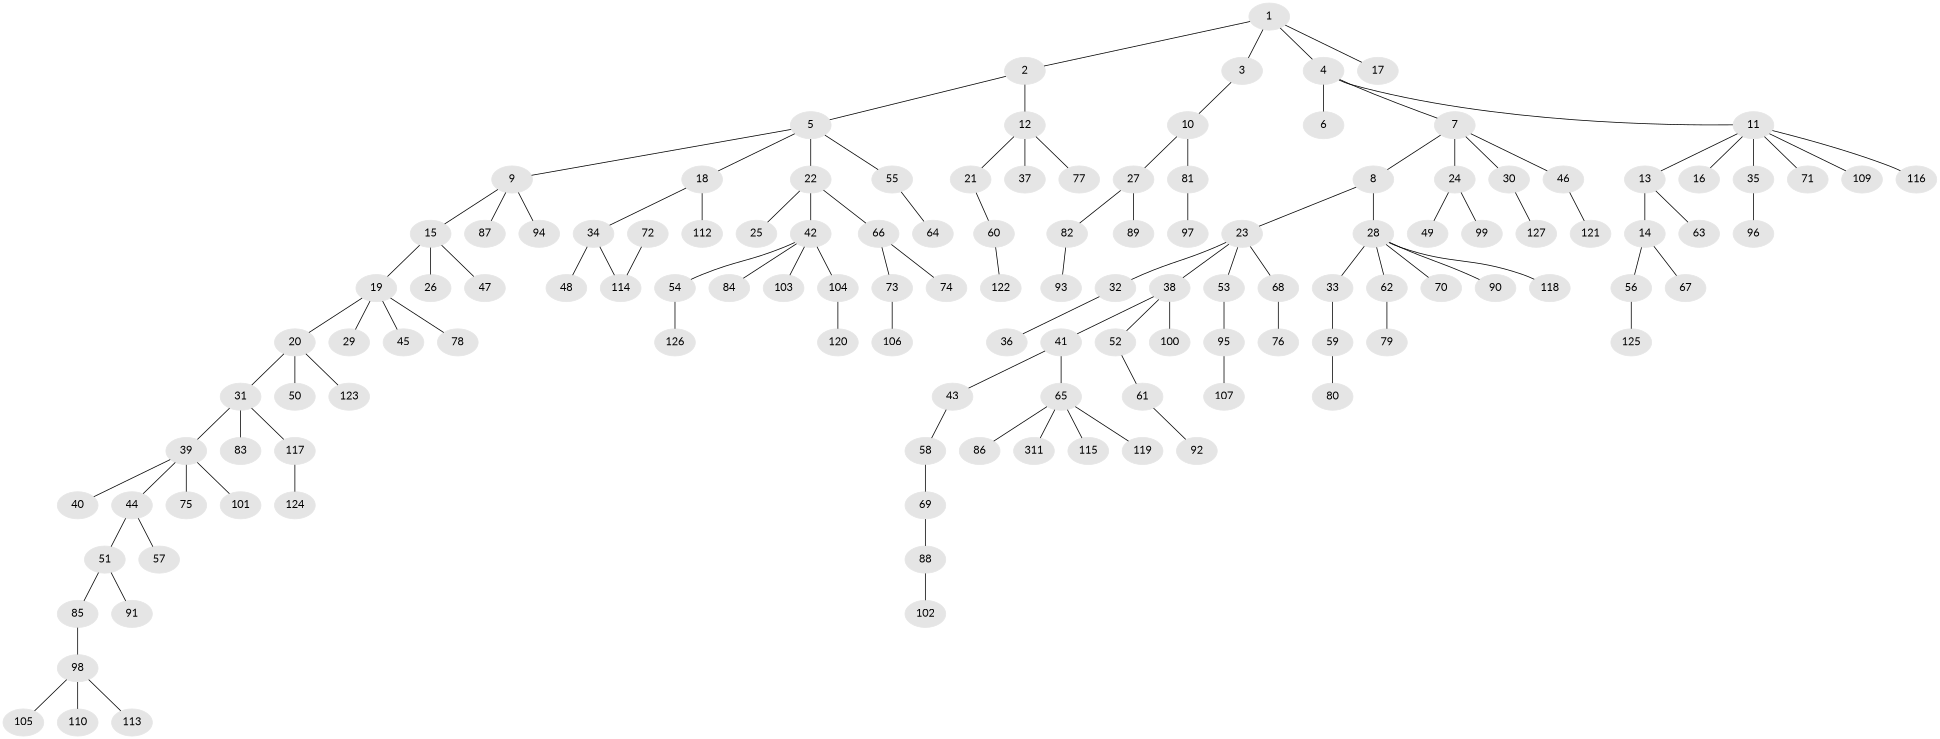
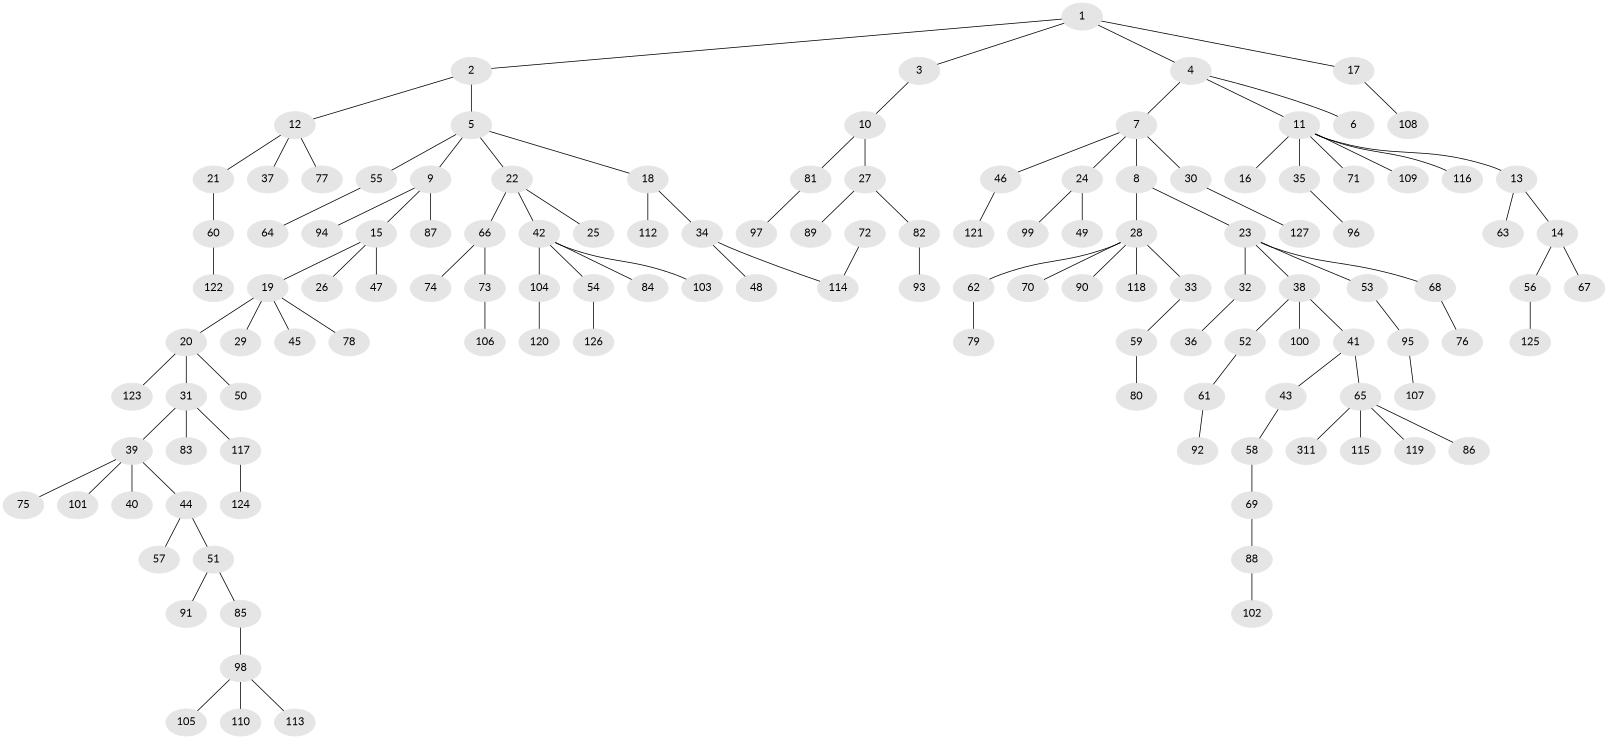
node "108": added
